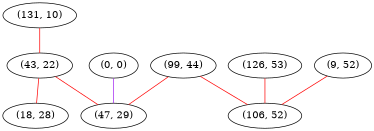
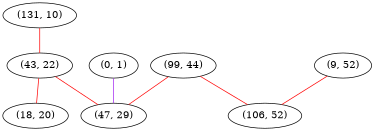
node "(0, 0)": label "(0, 0)" -> "(0, 1)"
node "(126, 53)": removed
node "(18, 28)": label "(18, 28)" -> "(18, 20)"
